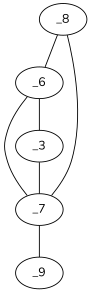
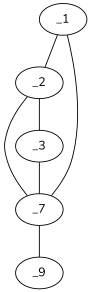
node "_8": label "_8" -> "_1"
node "_6": label "_6" -> "_2"
